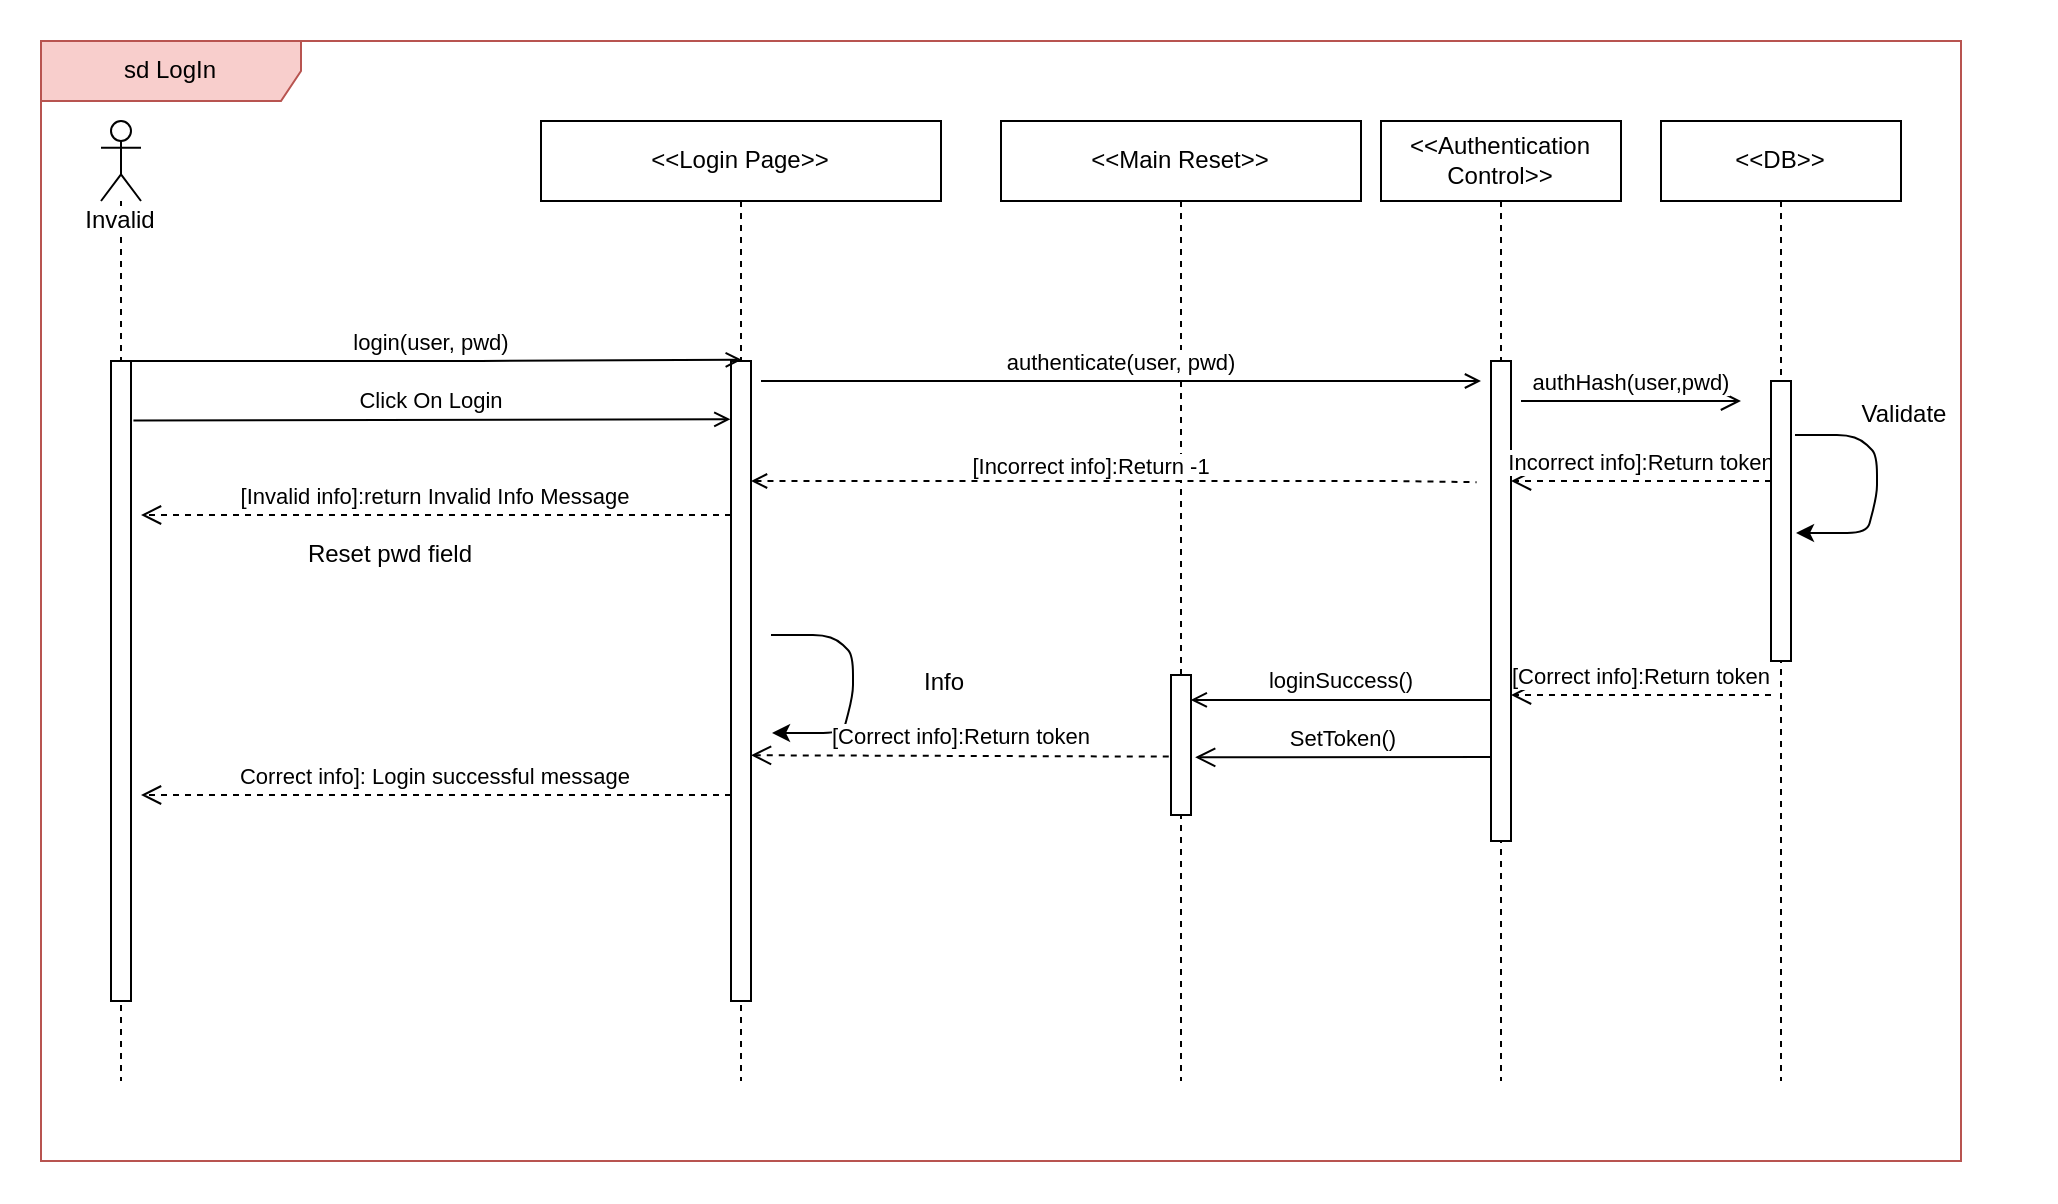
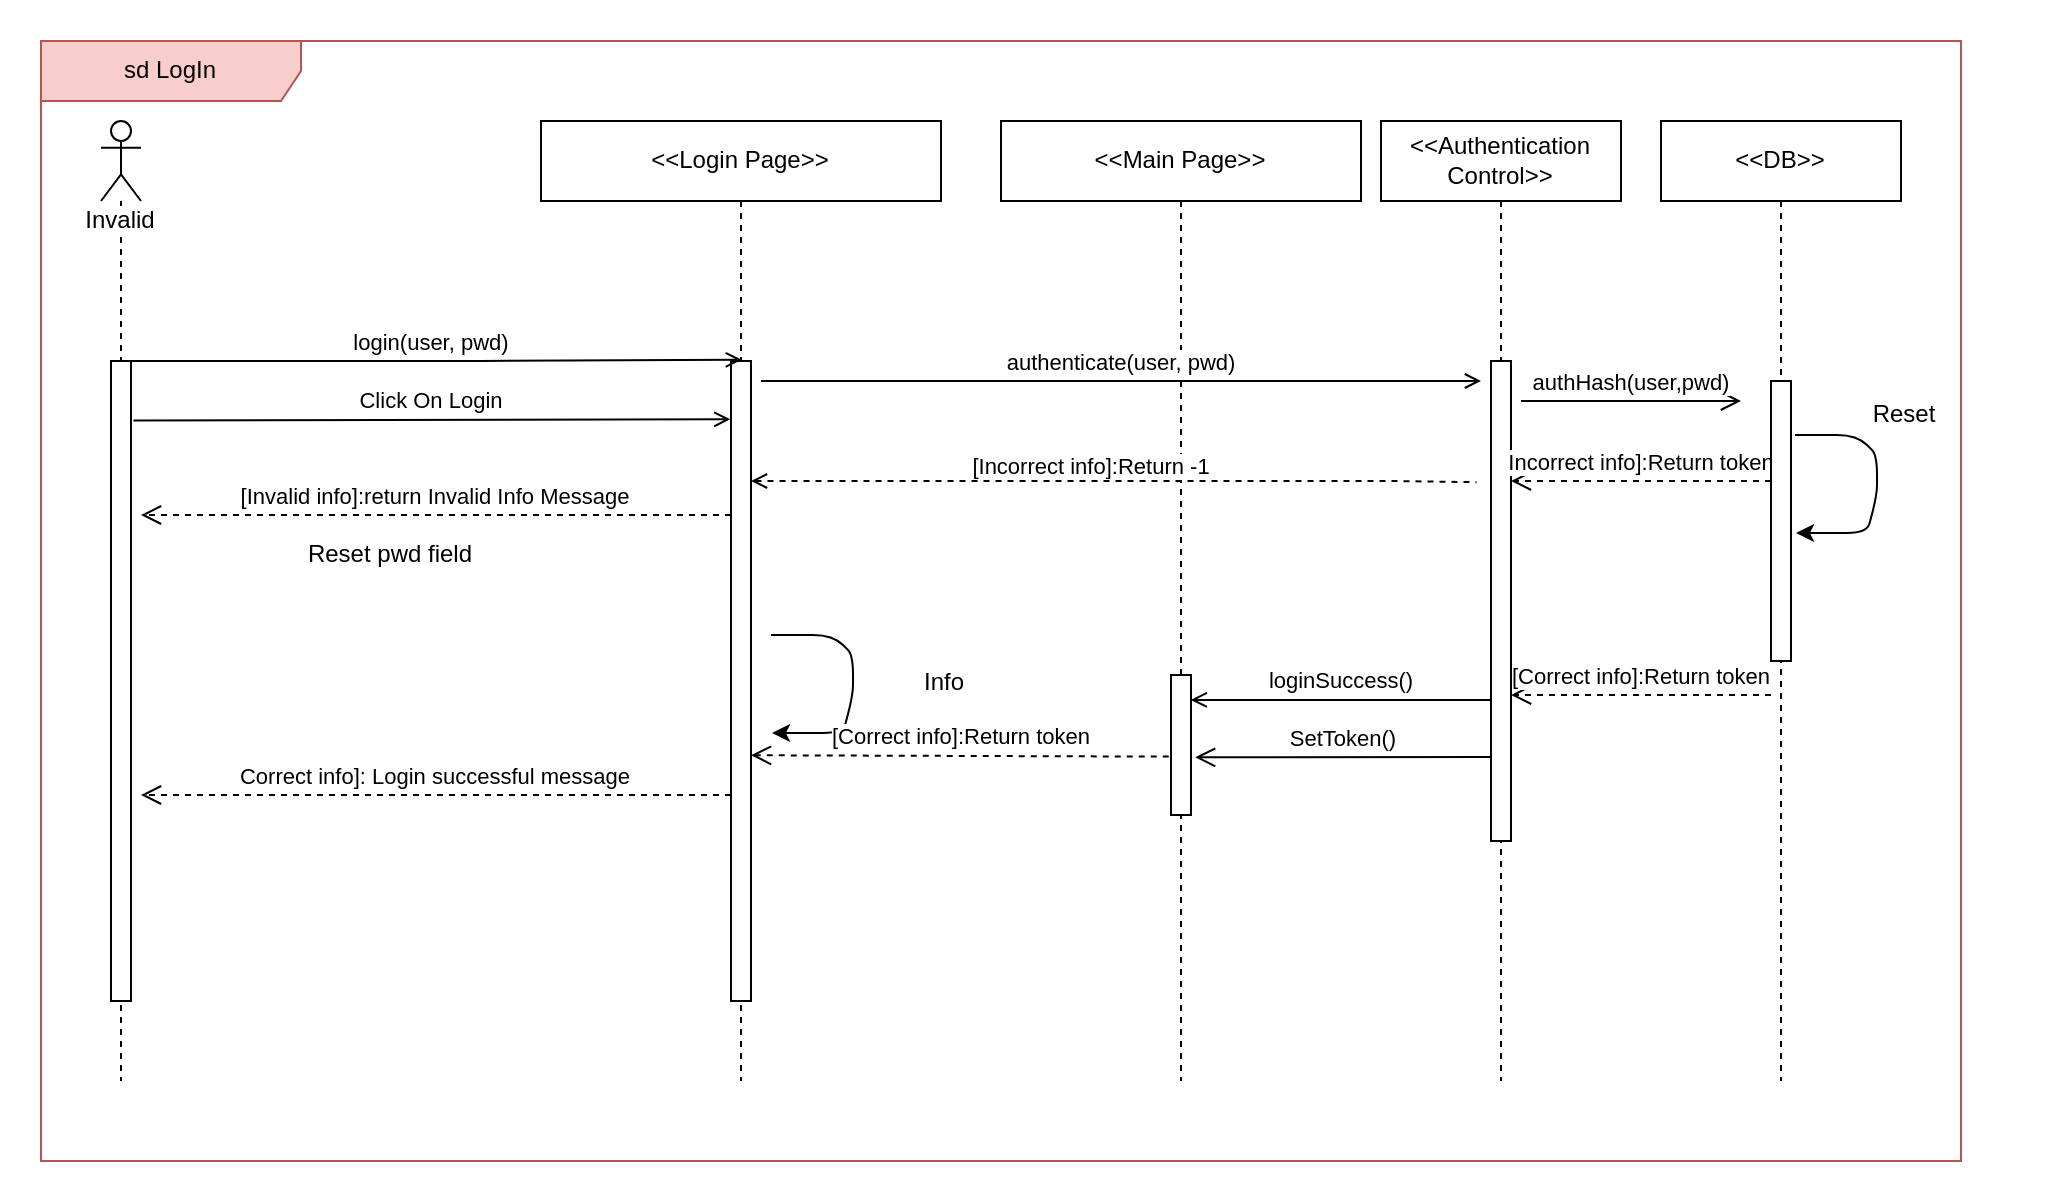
node "<<Main Reset>>": label "<<Main Reset>>" -> "<<Main Page>>"
node "Validate": label "Validate" -> "Reset"
